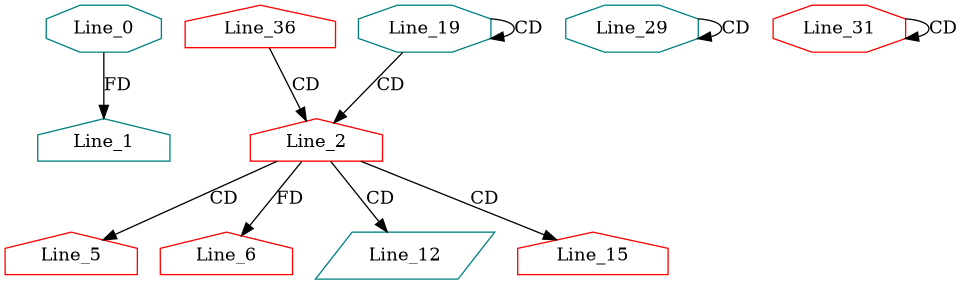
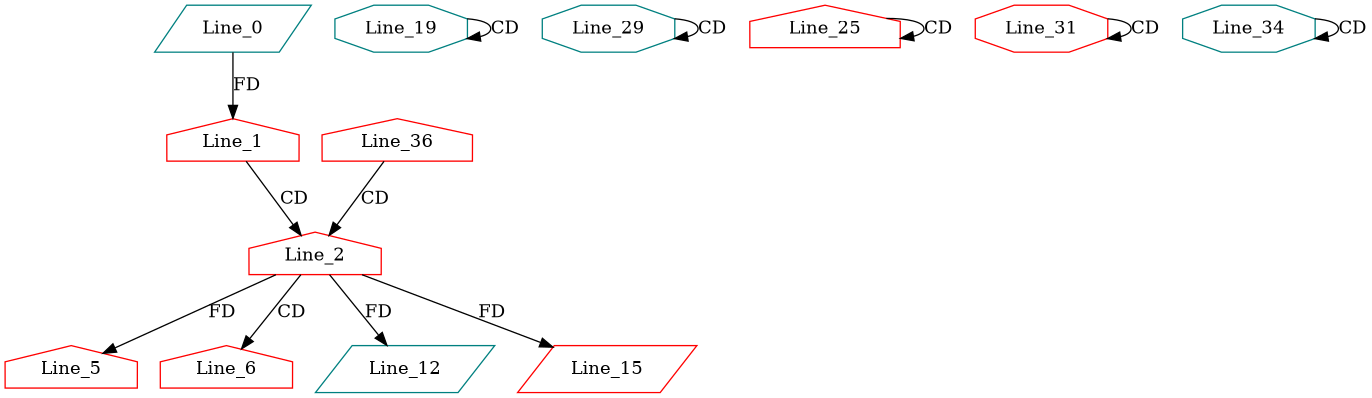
node "Line_0": shape octagon -> parallelogram
node "Line_25": added
node "Line_34": added
edge "Line_19" -> "Line_2": now "Line_1" -> "Line_2"
node "Line_1": color teal -> red
edge "Line_2" -> "Line_5": label "CD" -> "FD"
edge "Line_2" -> "Line_6": label "FD" -> "CD"
edge "Line_2" -> "Line_12": label "CD" -> "FD"
edge "Line_2" -> "Line_15": label "CD" -> "FD"
node "Line_15": shape house -> parallelogram
